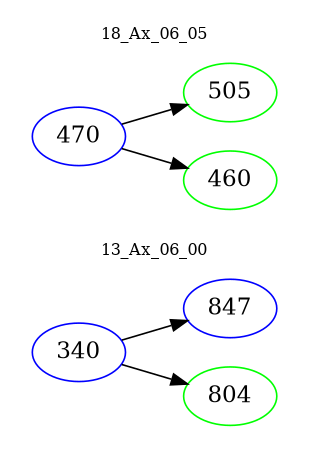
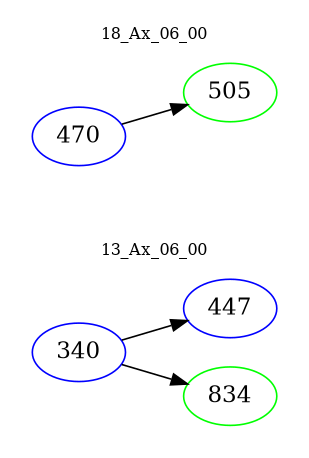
cluster "18_Ax_06_05": label "18_Ax_06_05" -> "18_Ax_06_00"
node "460": removed
node "847": label "847" -> "447"
node "804": label "804" -> "834"
